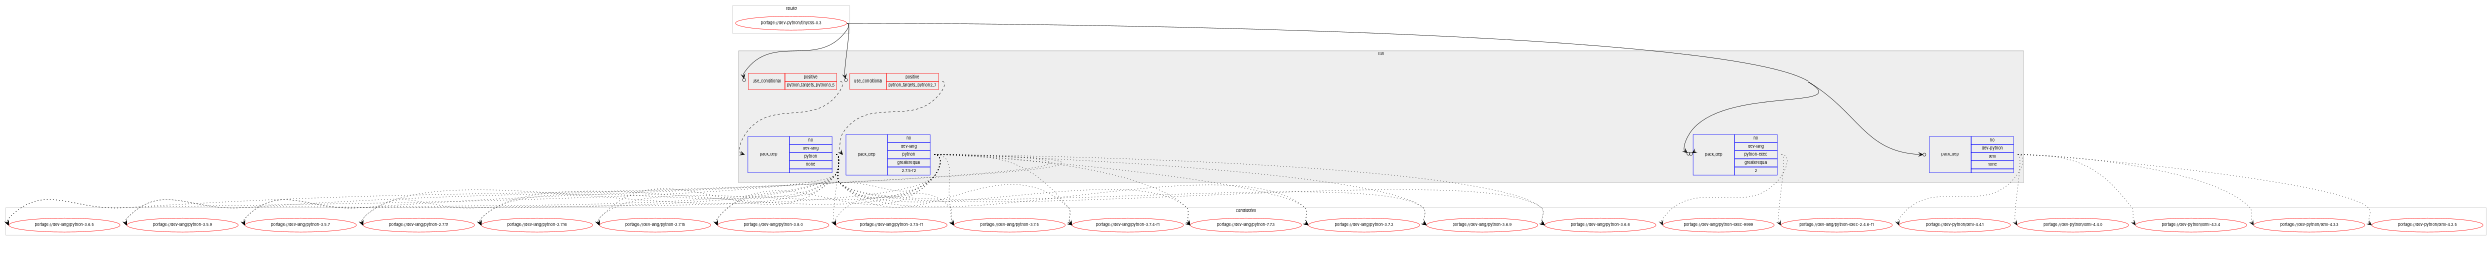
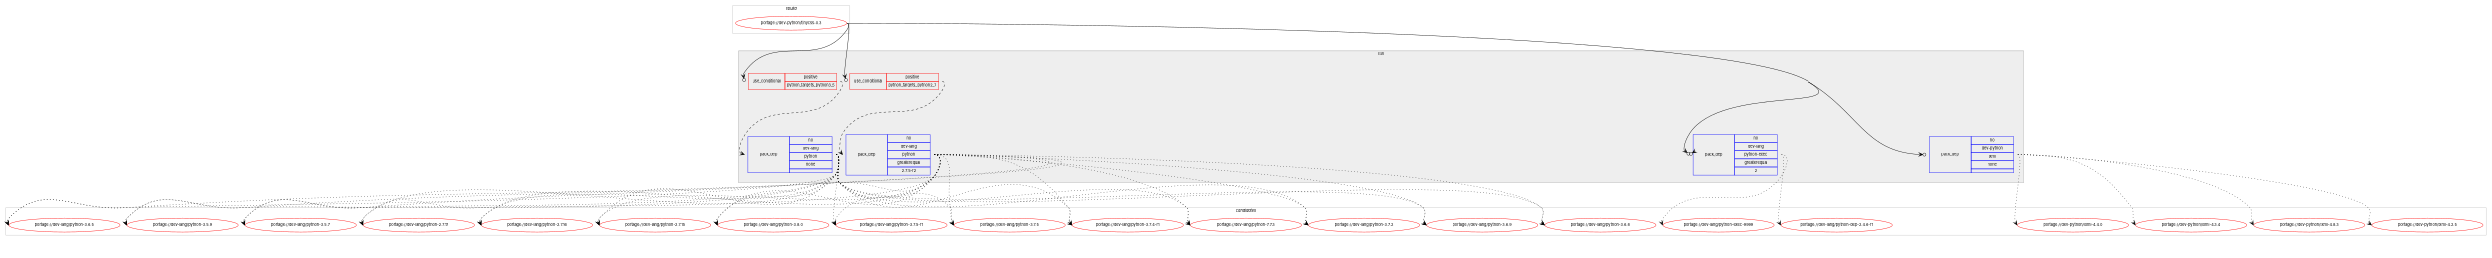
node "portage://dev-lang/python-exec-2.4.6-r1": label "portage://dev-lang/python-exec-2.4.6-r1" -> "portage://dev-lang/python-dep-2.4.6-r1"
node "portage://dev-python/lxml-4.4.1": removed
node "portage://dev-python/lxml-4.3.3": label "portage://dev-python/lxml-4.3.3" -> "portage://dev-python/lxml-4.8.3"
